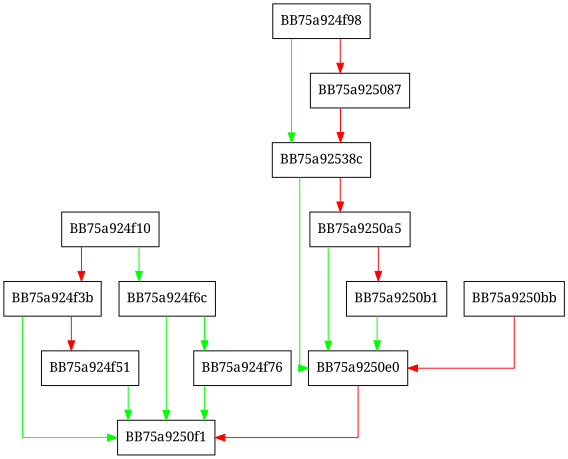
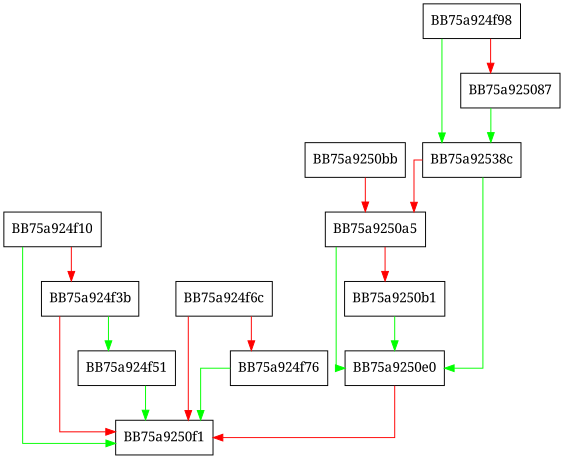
edge "BB75a925087" -> "BB75a92538c": color red -> green
edge "BB75a924f10" -> "BB75a924f6c": now "BB75a924f10" -> "BB75a9250f1"
edge "BB75a924f3b" -> "BB75a924f51": color red -> green
edge "BB75a924f6c" -> "BB75a924f76": color green -> red
edge "BB75a924f6c" -> "BB75a9250f1": color green -> red
edge "BB75a9250bb" -> "BB75a9250e0": now "BB75a9250bb" -> "BB75a9250a5"
edge "BB75a924f3b" -> "BB75a9250f1": color green -> red
